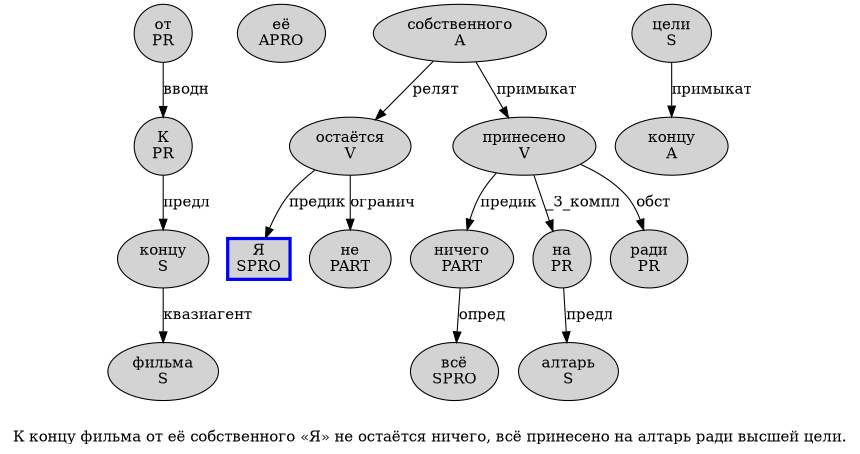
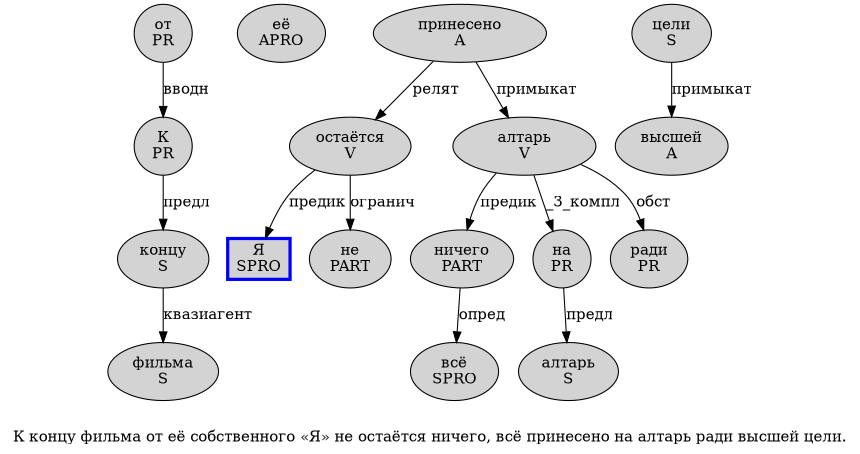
node "собственного A": label "собственного A" -> "принесено A"
node "принесено V": label "принесено V" -> "алтарь V"
node "концу A": label "концу A" -> "высшей A"
